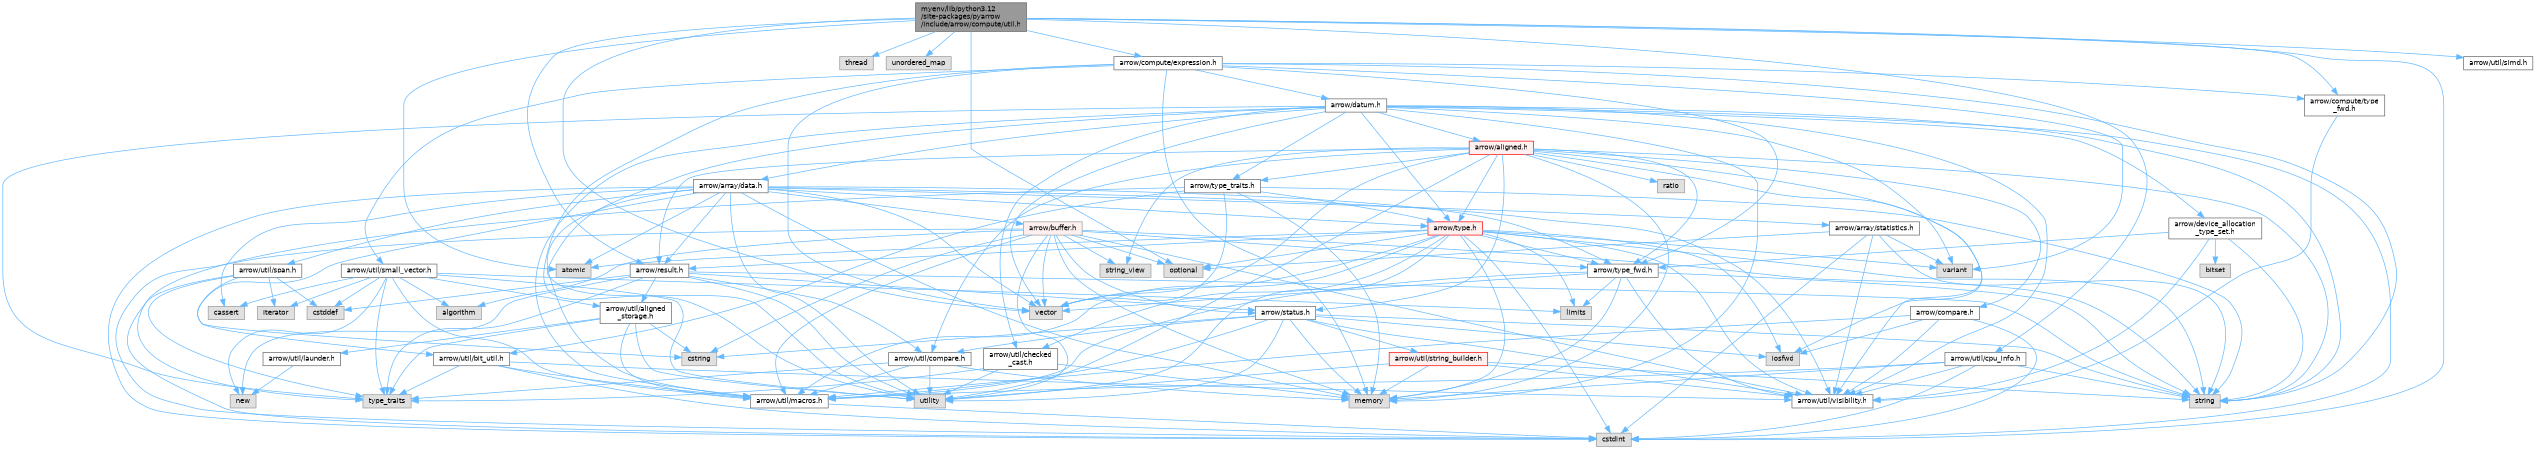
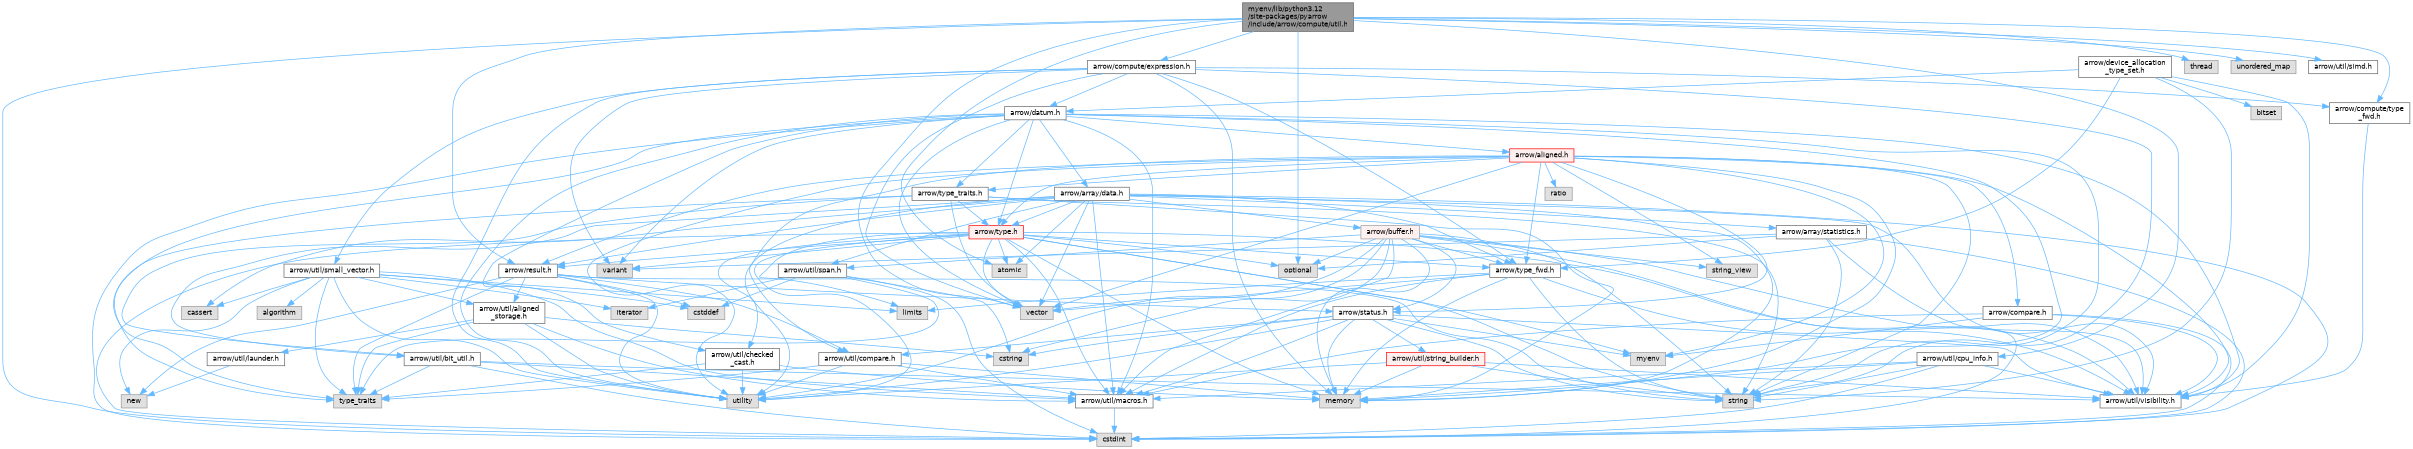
edge "arrow/datum.h" -> "arrow/device_allocation _type_set.h": reversed
edge "arrow/buffer.h" -> "algorithm": now "arrow/buffer.h" -> "arrow/util/span.h"
node "iosfwd": label "iosfwd" -> "myenv"
